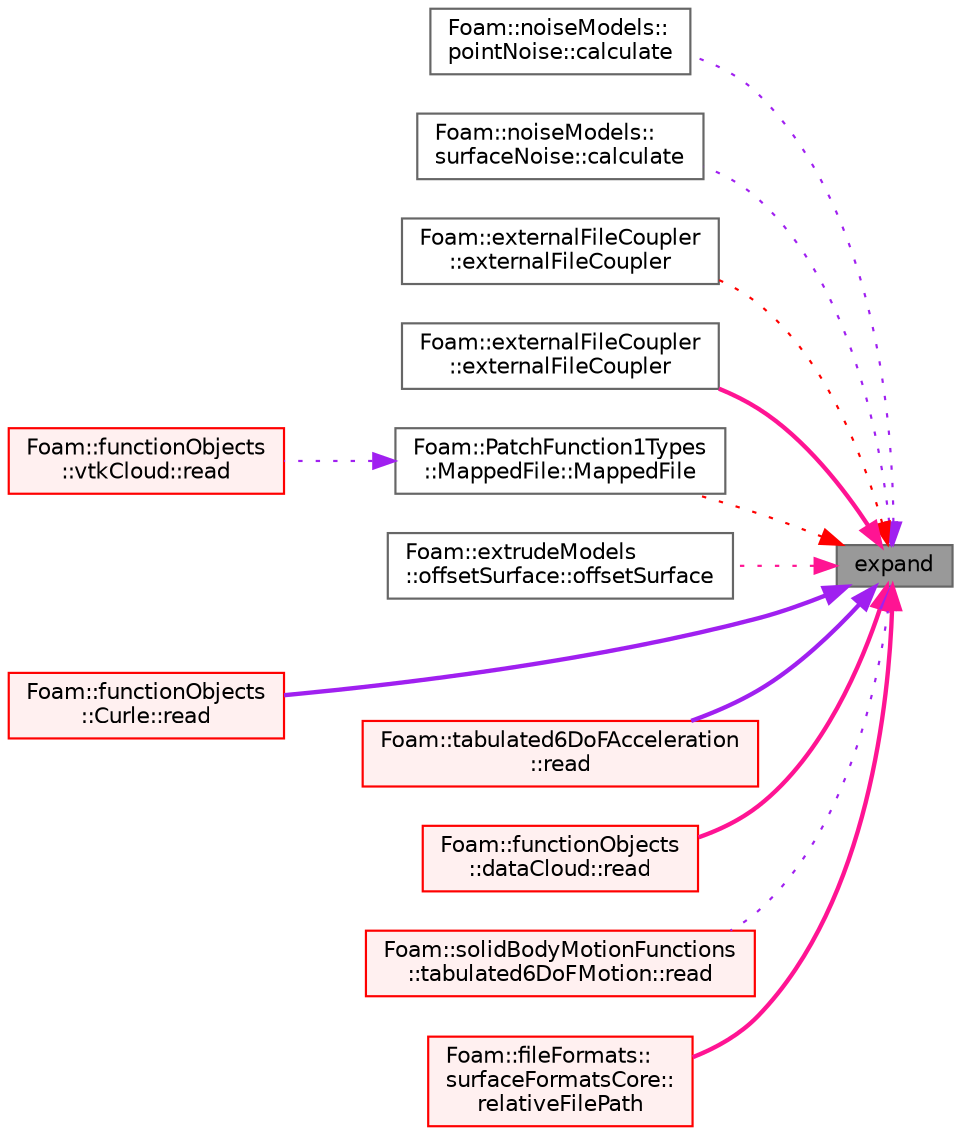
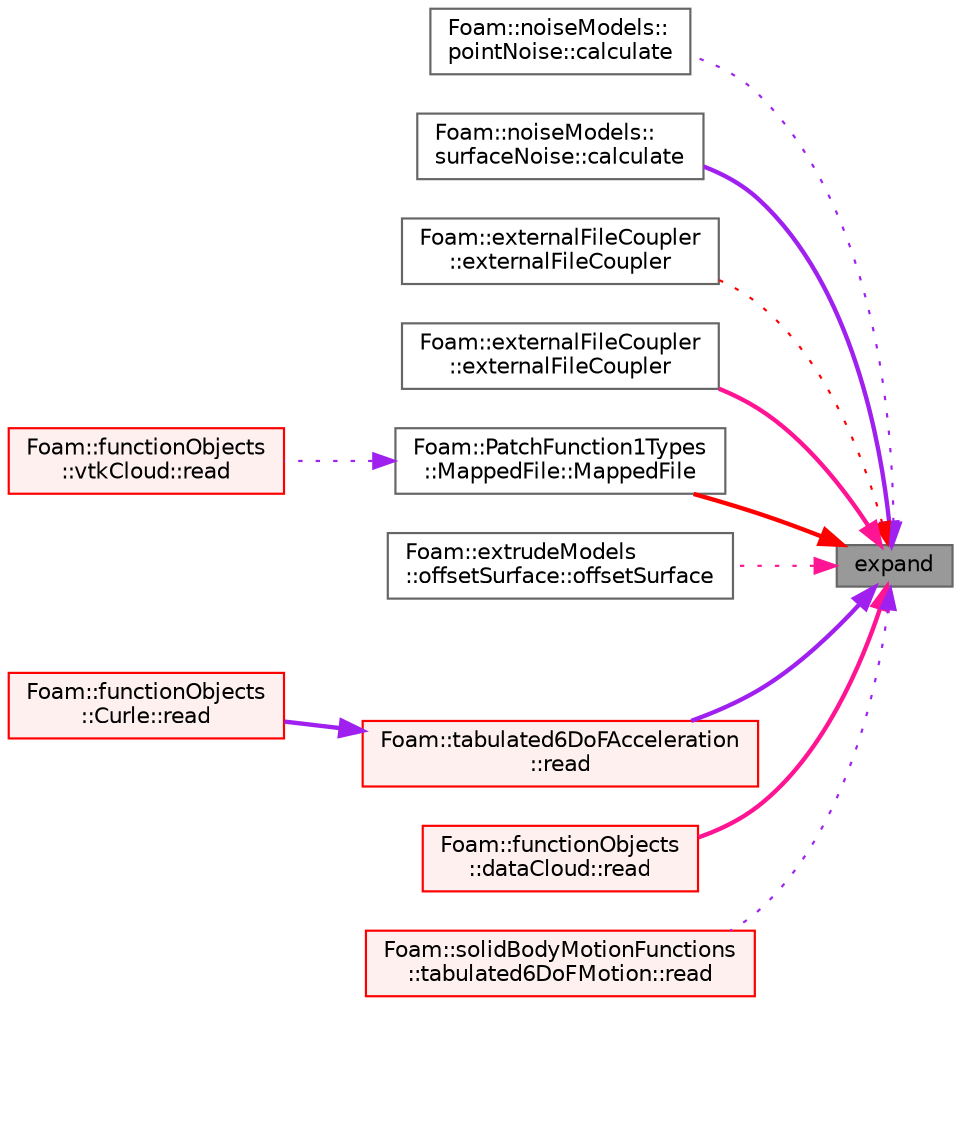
edge "Foam::noiseModels:: surfaceNoise::calculate" -> "expand": style dotted -> bold
edge "Foam::PatchFunction1Types ::MappedFile::MappedFile" -> "expand": style dotted -> bold
edge "Foam::functionObjects ::Curle::read" -> "expand": now "Foam::functionObjects ::Curle::read" -> "Foam::tabulated6DoFAcceleration ::read"
node "Foam::fileFormats:: surfaceFormatsCore:: relativeFilePath": removed
